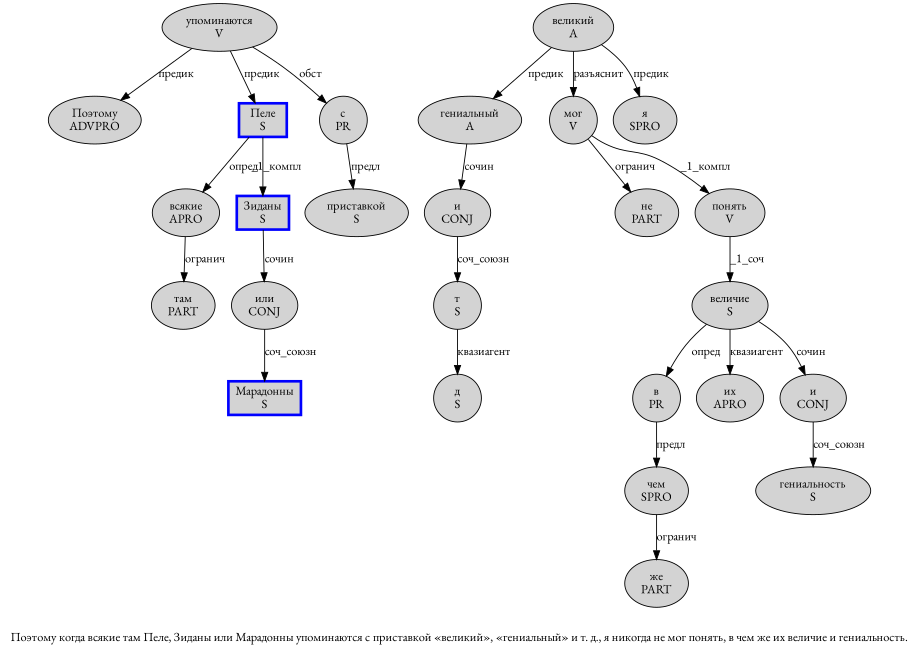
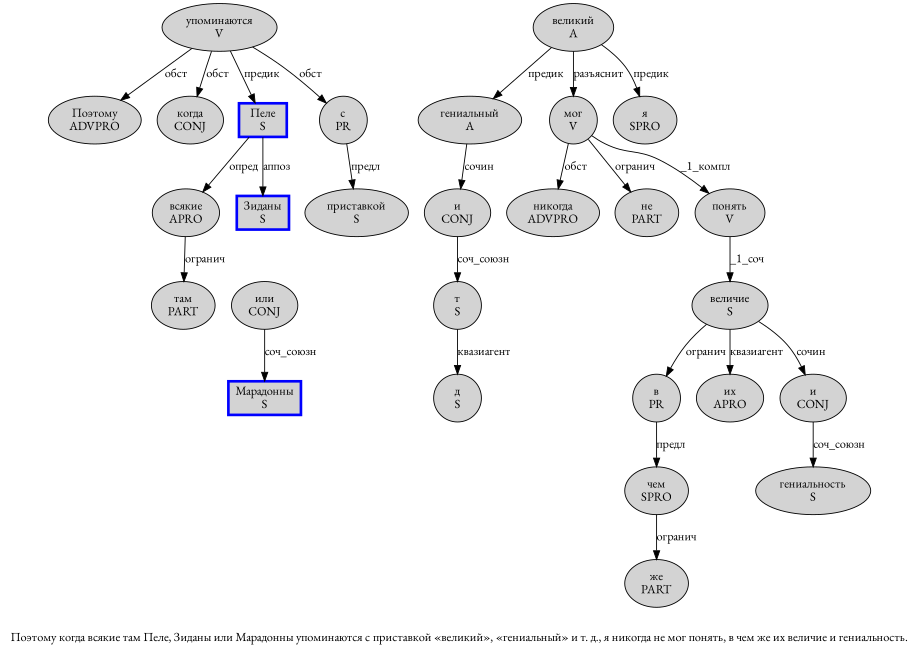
edge "упоминаются V" -> "Поэтому ADVPRO": label "предик" -> "обст"
node "когда CONJ": added
edge "Пеле S" -> "Зиданы S": label "_1_компл" -> "аппоз"
node "никогда ADVPRO": added
edge "Зиданы S" -> "или CONJ": removed, label "сочин"
edge "величие S" -> "в PR": label "опред" -> "огранич"
